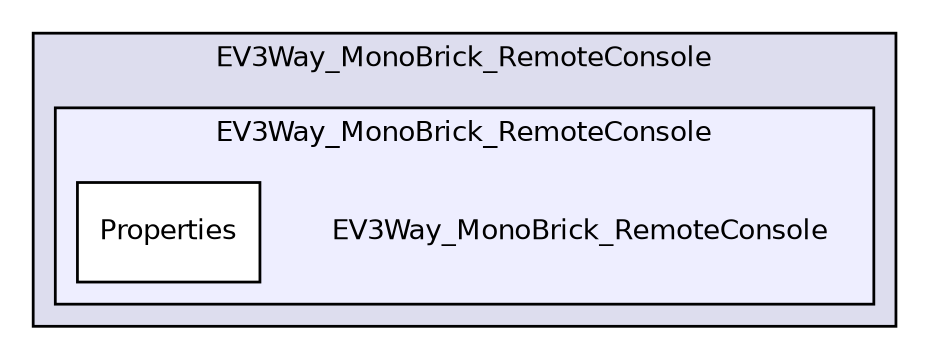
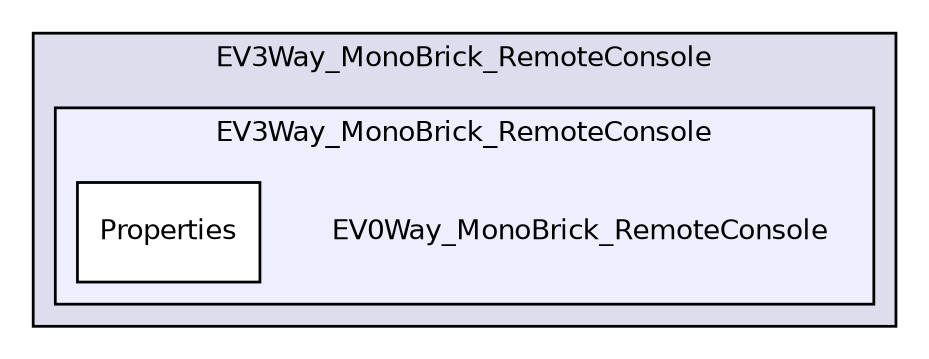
node "EV3Way_MonoBrick_RemoteConsole": label "EV3Way_MonoBrick_RemoteConsole" -> "EV0Way_MonoBrick_RemoteConsole"
